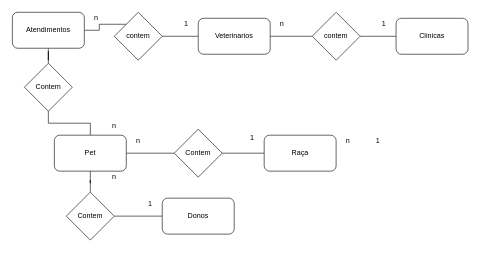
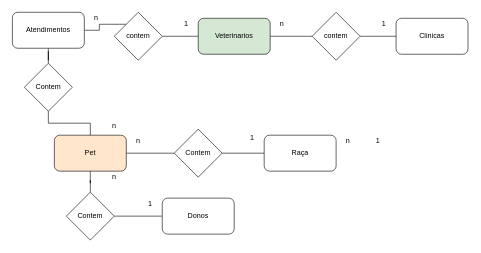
node "Veterinarios": fillcolor #ffffff -> #d5e8d4
node "Pet": fillcolor #ffffff -> #ffe6cc
